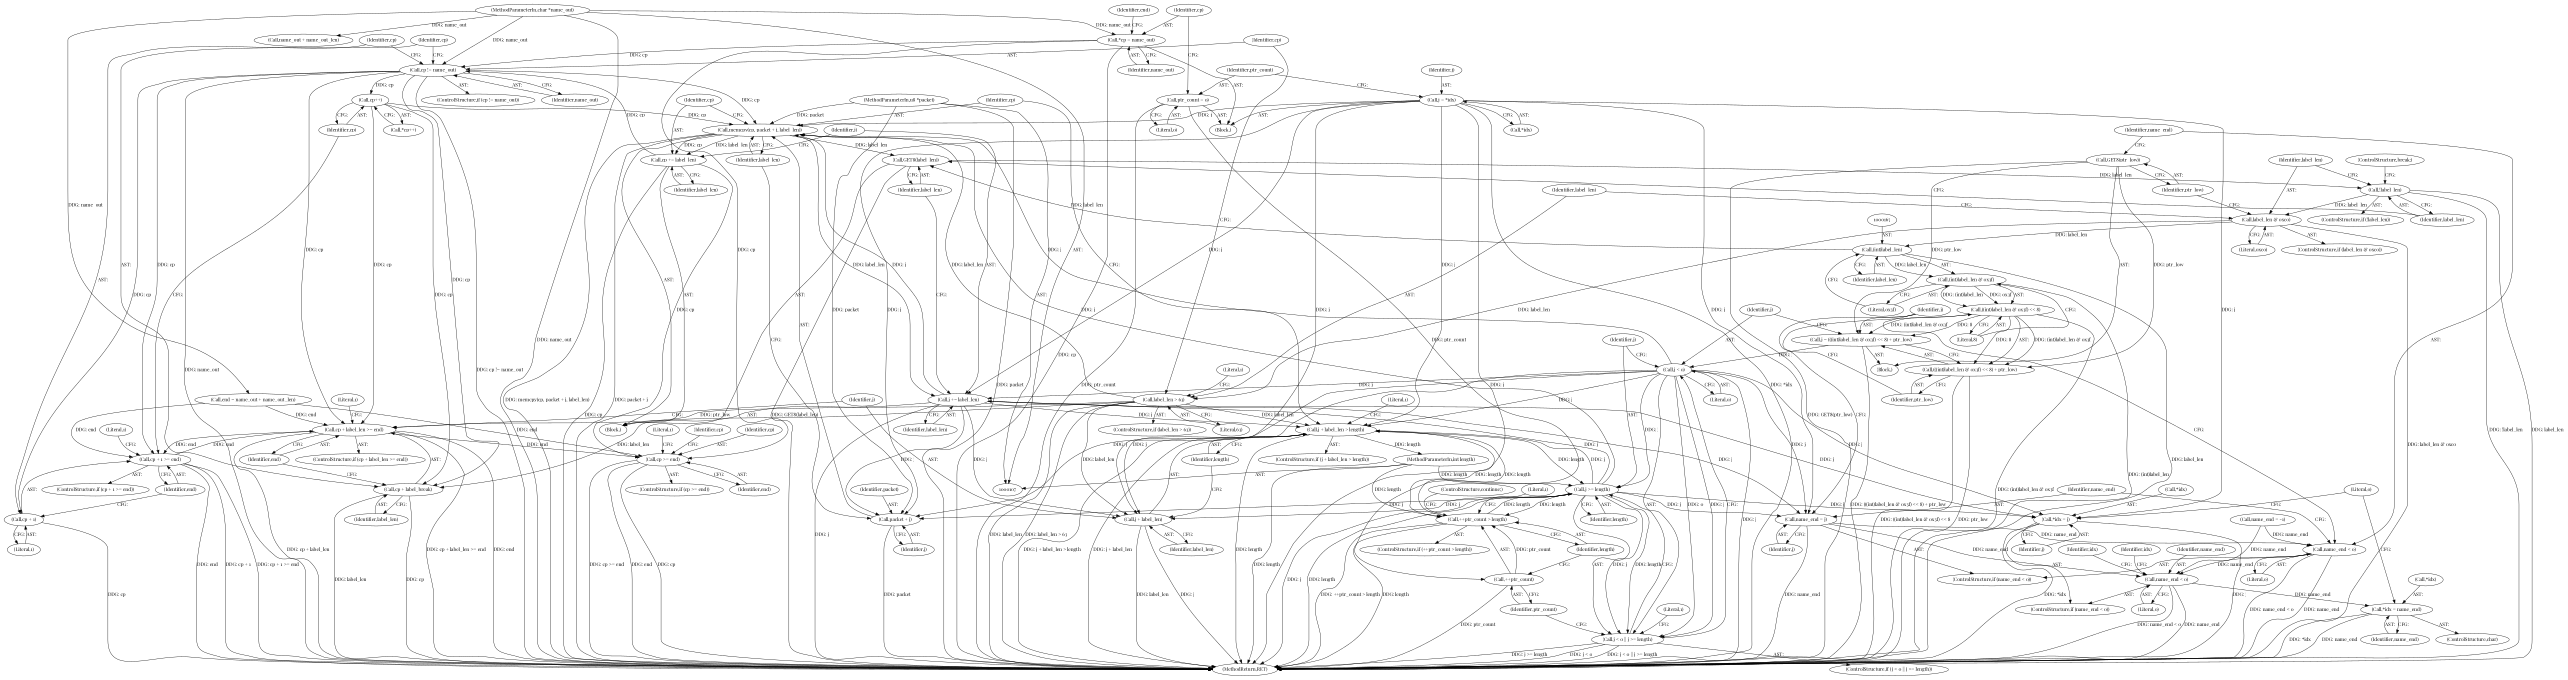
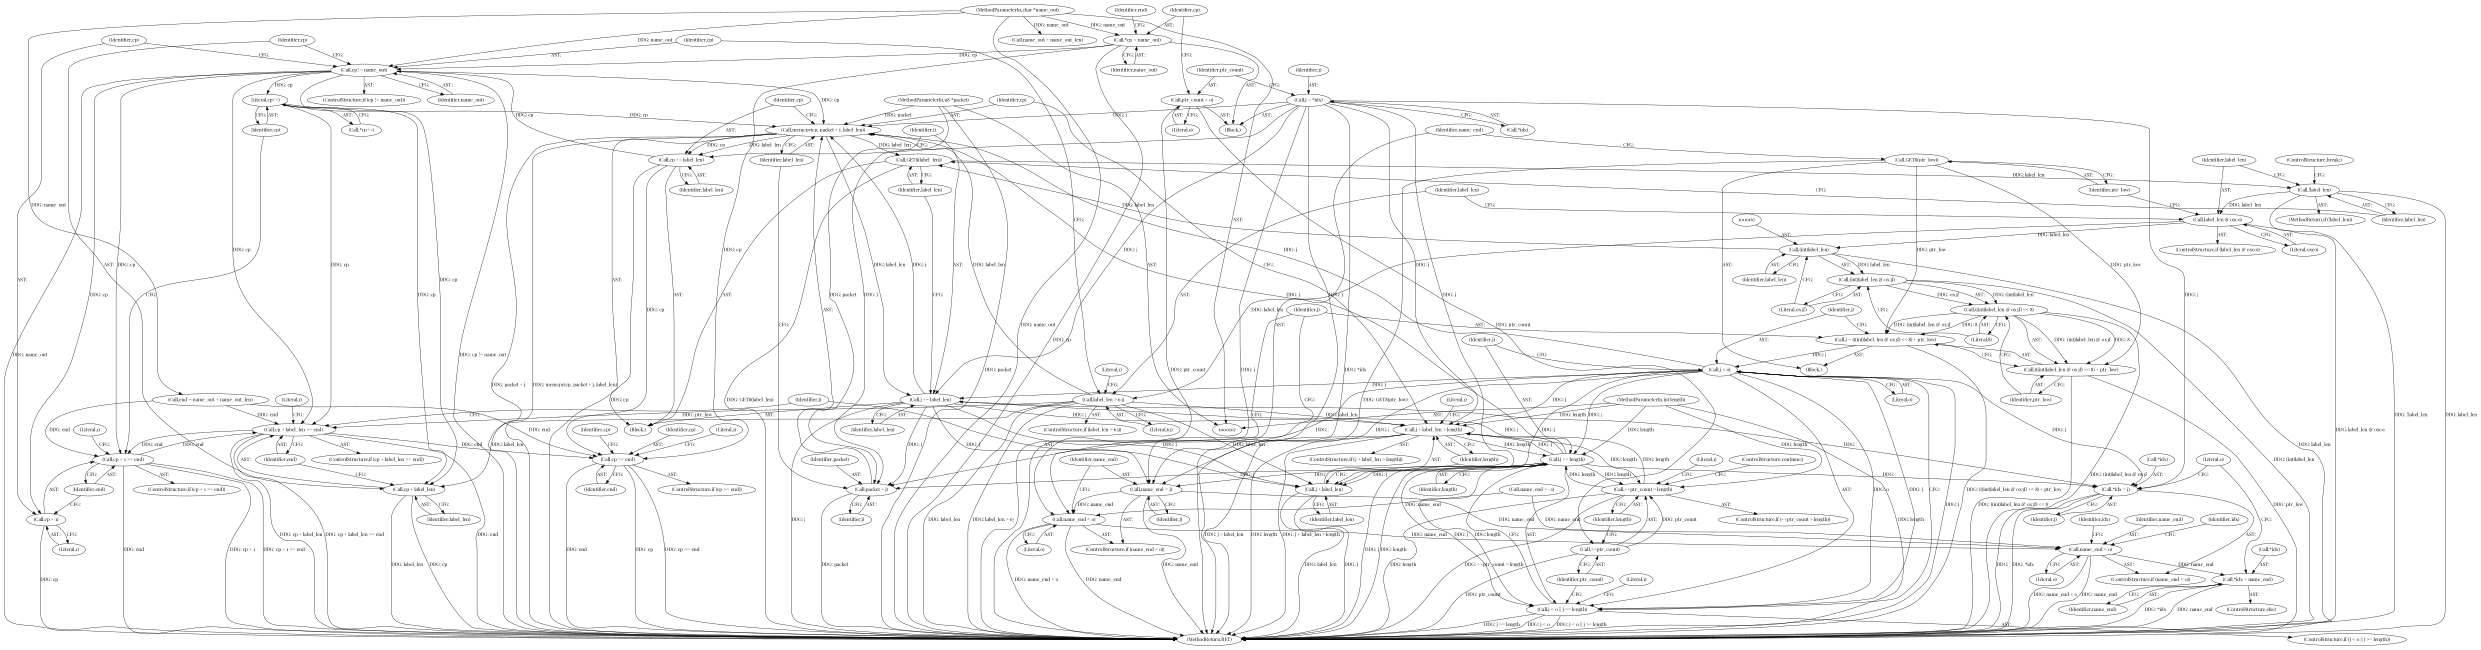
node "(Call,cp++)": label "(Call,cp++)" -> "(Literal,cp++)"
node "(ControlStructure,if (!label_len))": label "(ControlStructure,if (!label_len))" -> "(MethodReturn,if (!label_len))"
edge "(Call,j + label_len > length)" -> "(MethodParameterIn,int length)": reversed
node "(Call,cp + label_break)": label "(Call,cp + label_break)" -> "(Call,cp + label_len)"
node "(ControlStructure,char)": label "(ControlStructure,char)" -> "(ControlStructure,else)"
